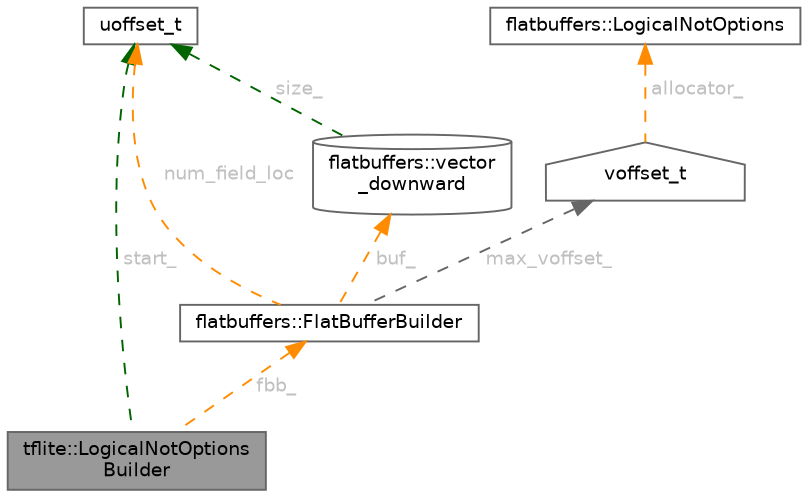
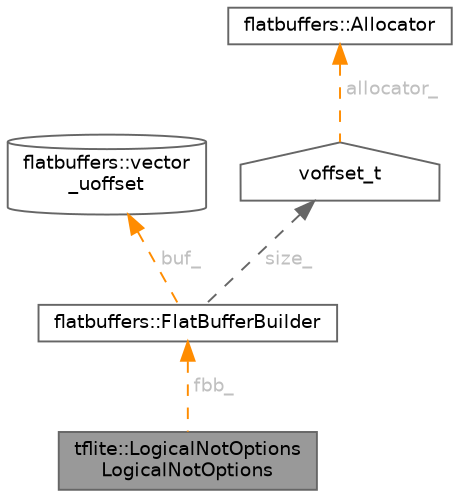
node "uoffset_t": removed
node "flatbuffers::LogicalNotOptions": label "flatbuffers::LogicalNotOptions" -> "flatbuffers::Allocator"
node "flatbuffers::vector _downward": label "flatbuffers::vector _downward" -> "flatbuffers::vector _uoffset"
edge "flatbuffers::FlatBufferBuilder" -> "voffset_t": label " max_voffset_" -> " size_"
node "tflite::LogicalNotOptions Builder": label "tflite::LogicalNotOptions Builder" -> "tflite::LogicalNotOptions LogicalNotOptions"
